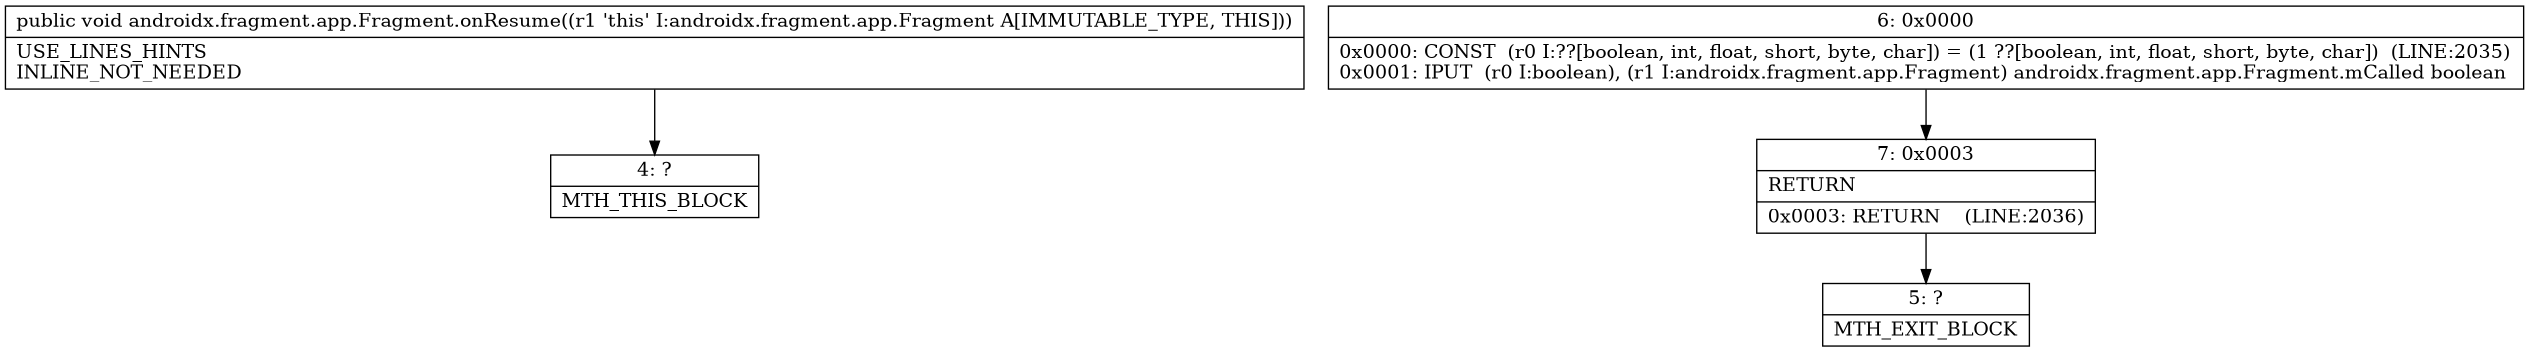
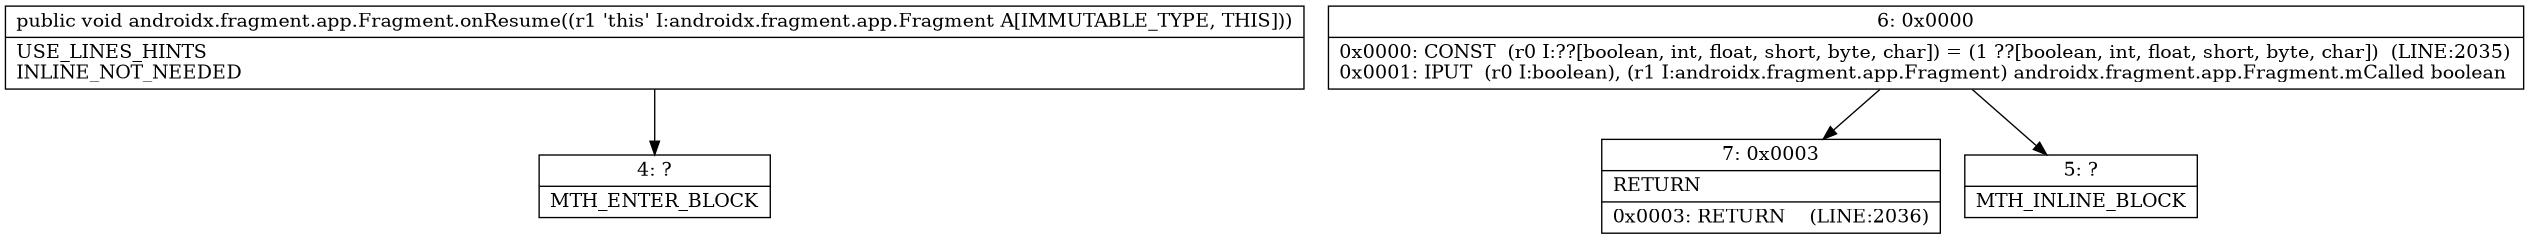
node "4: ?": text "MTH_THIS_BLOCK" -> "MTH_ENTER_BLOCK"
edge "7: 0x0003" -> "5: ?": now "6: 0x0000" -> "5: ?"
node "5: ?": text "MTH_EXIT_BLOCK" -> "MTH_INLINE_BLOCK"
